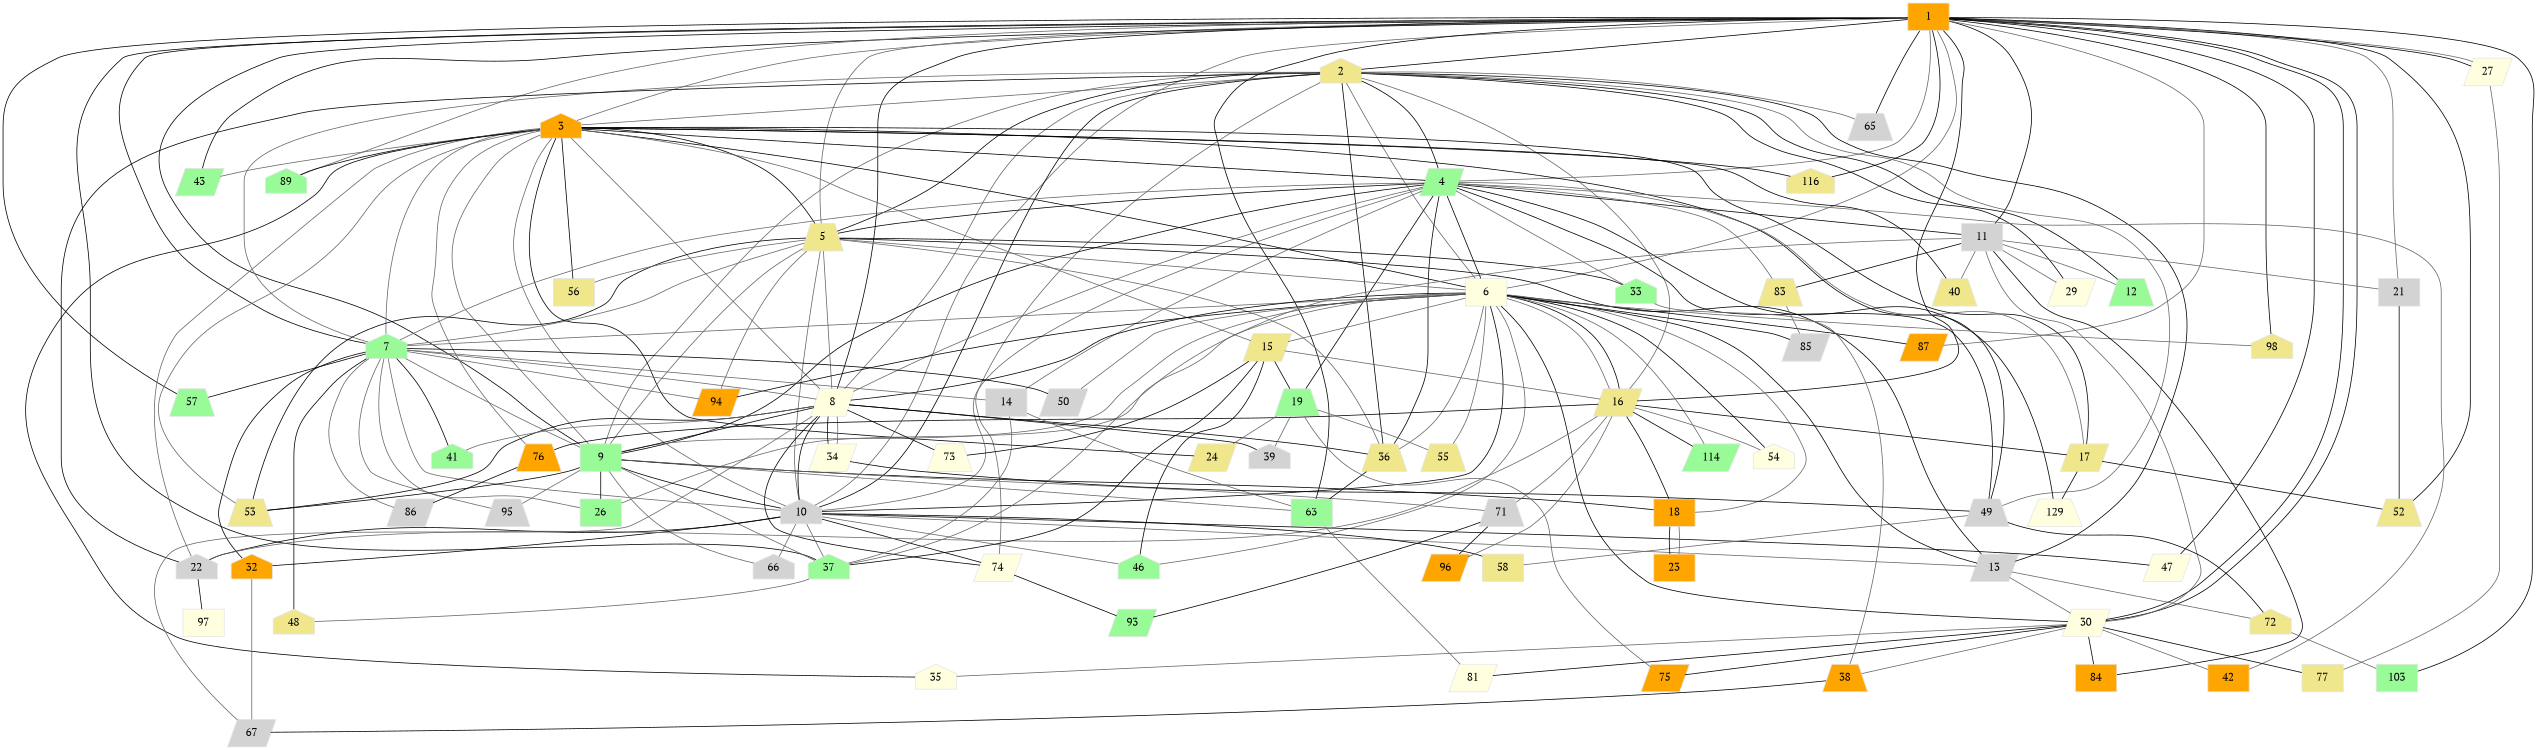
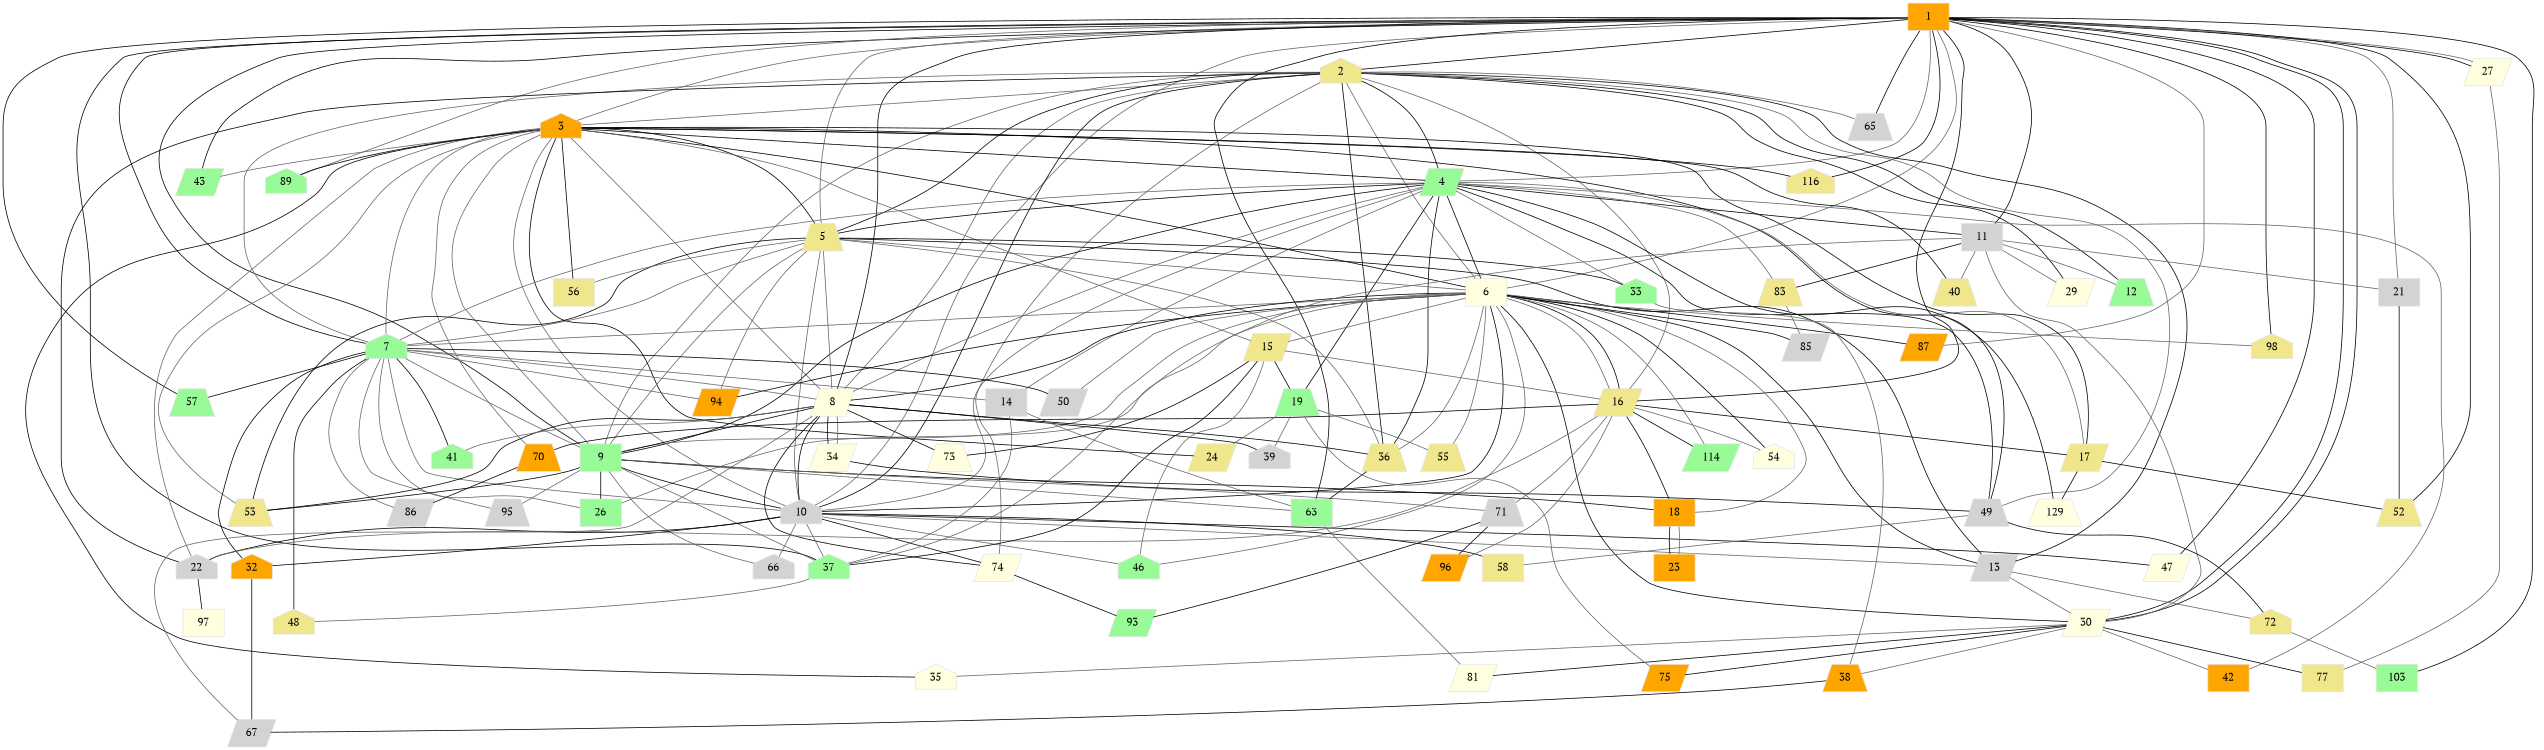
edge "15" -- "46": color black -> gray40
node "76": label "76" -> "70"
edge "32" -- "67": color gray40 -> black
node "84": removed
